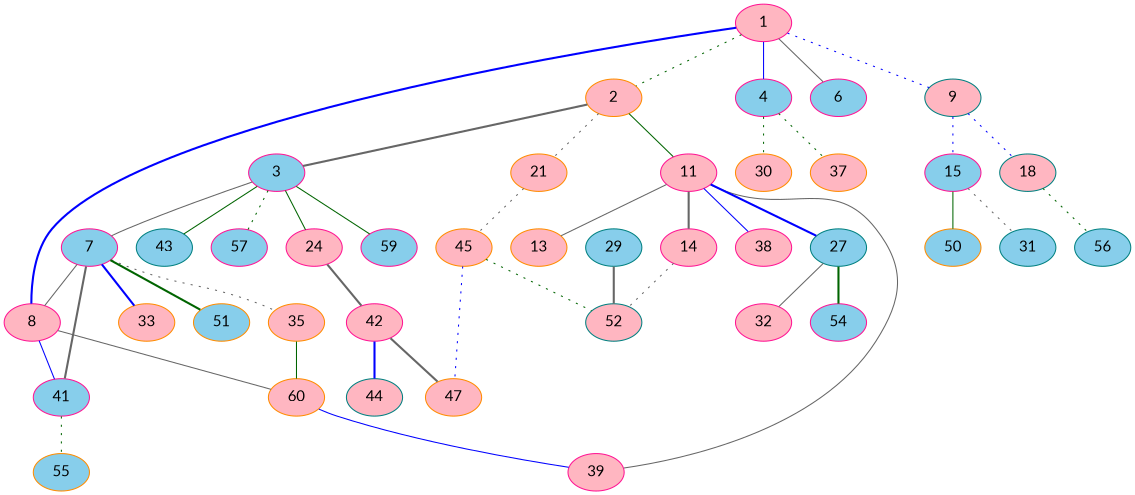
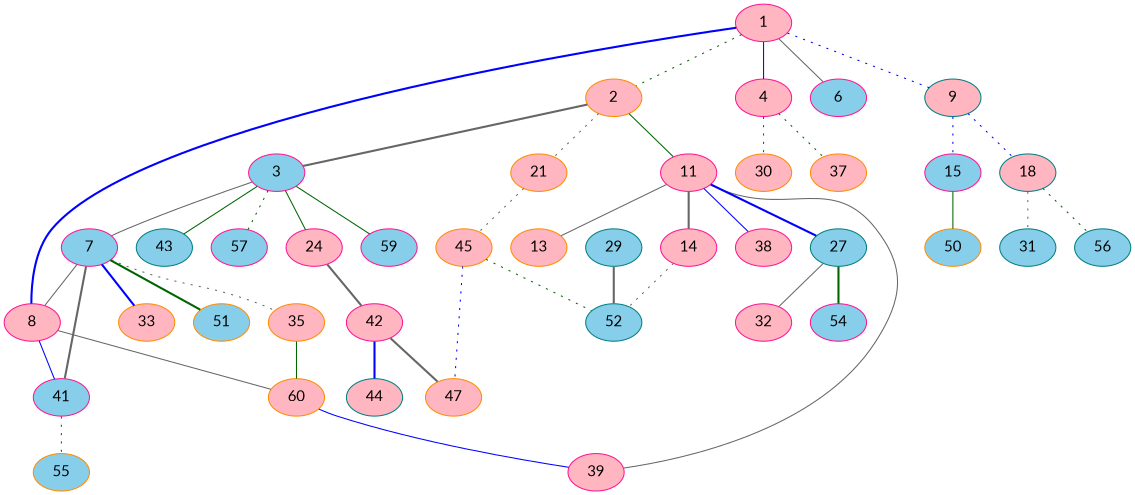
node "4": fillcolor skyblue -> lightpink
edge "15" -- "31": now "18" -- "31"
node "52": fillcolor lightpink -> skyblue
